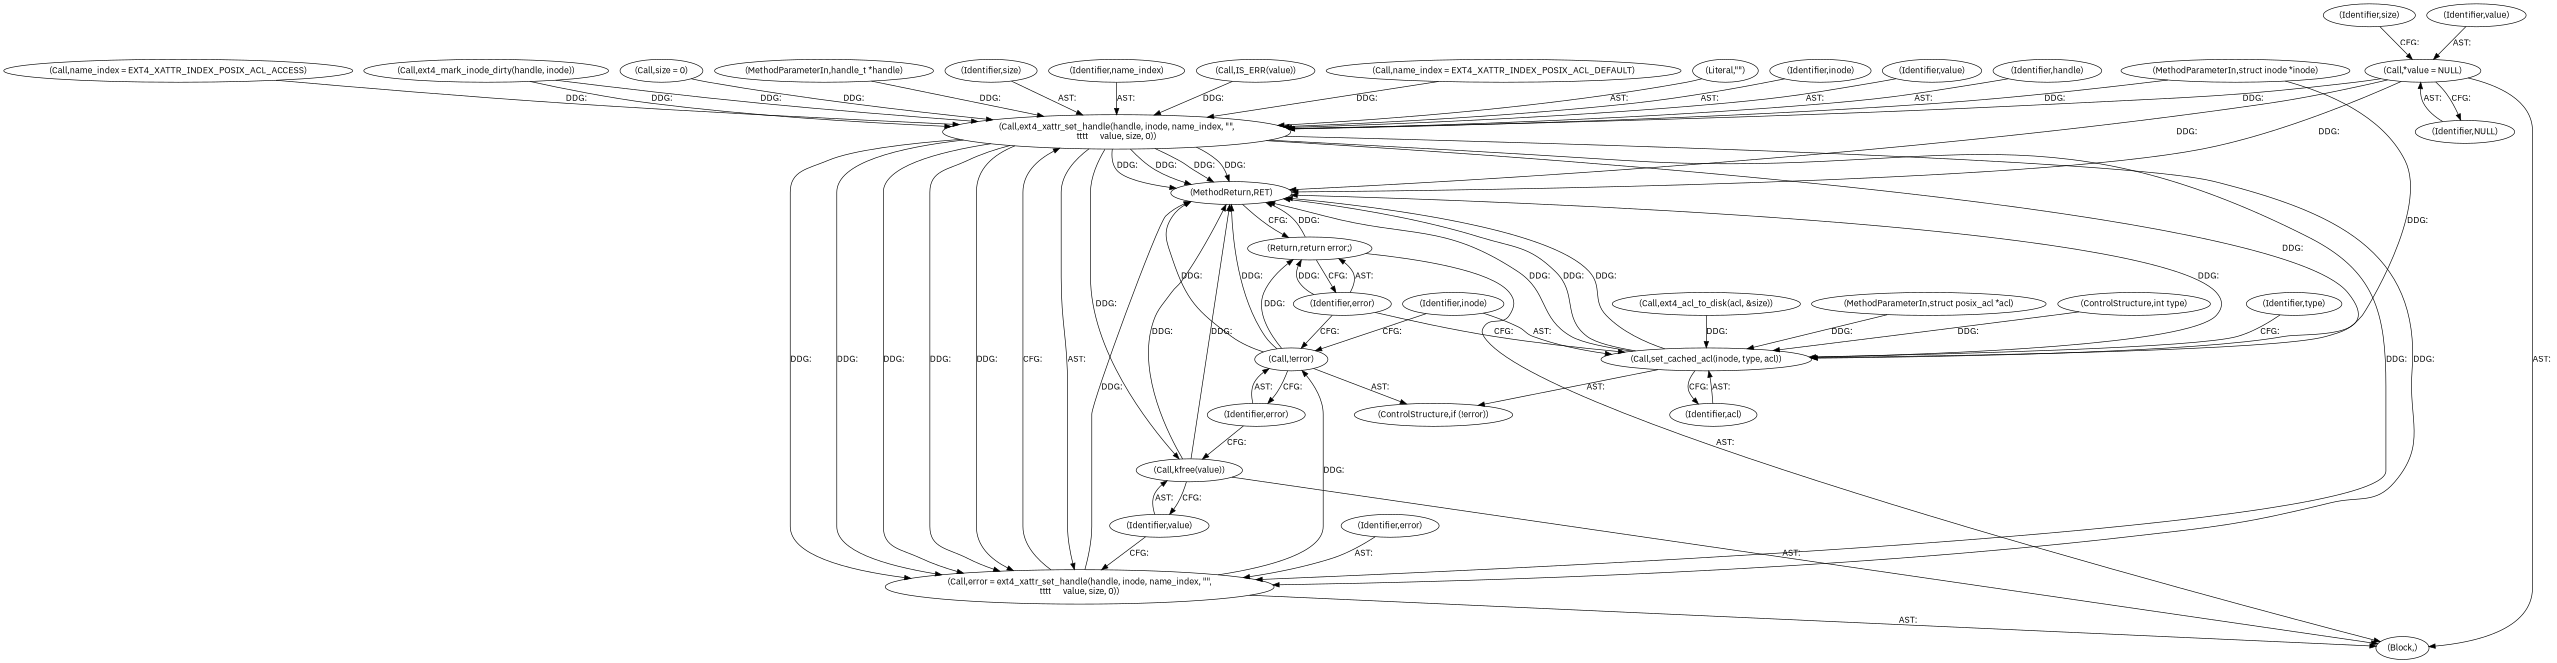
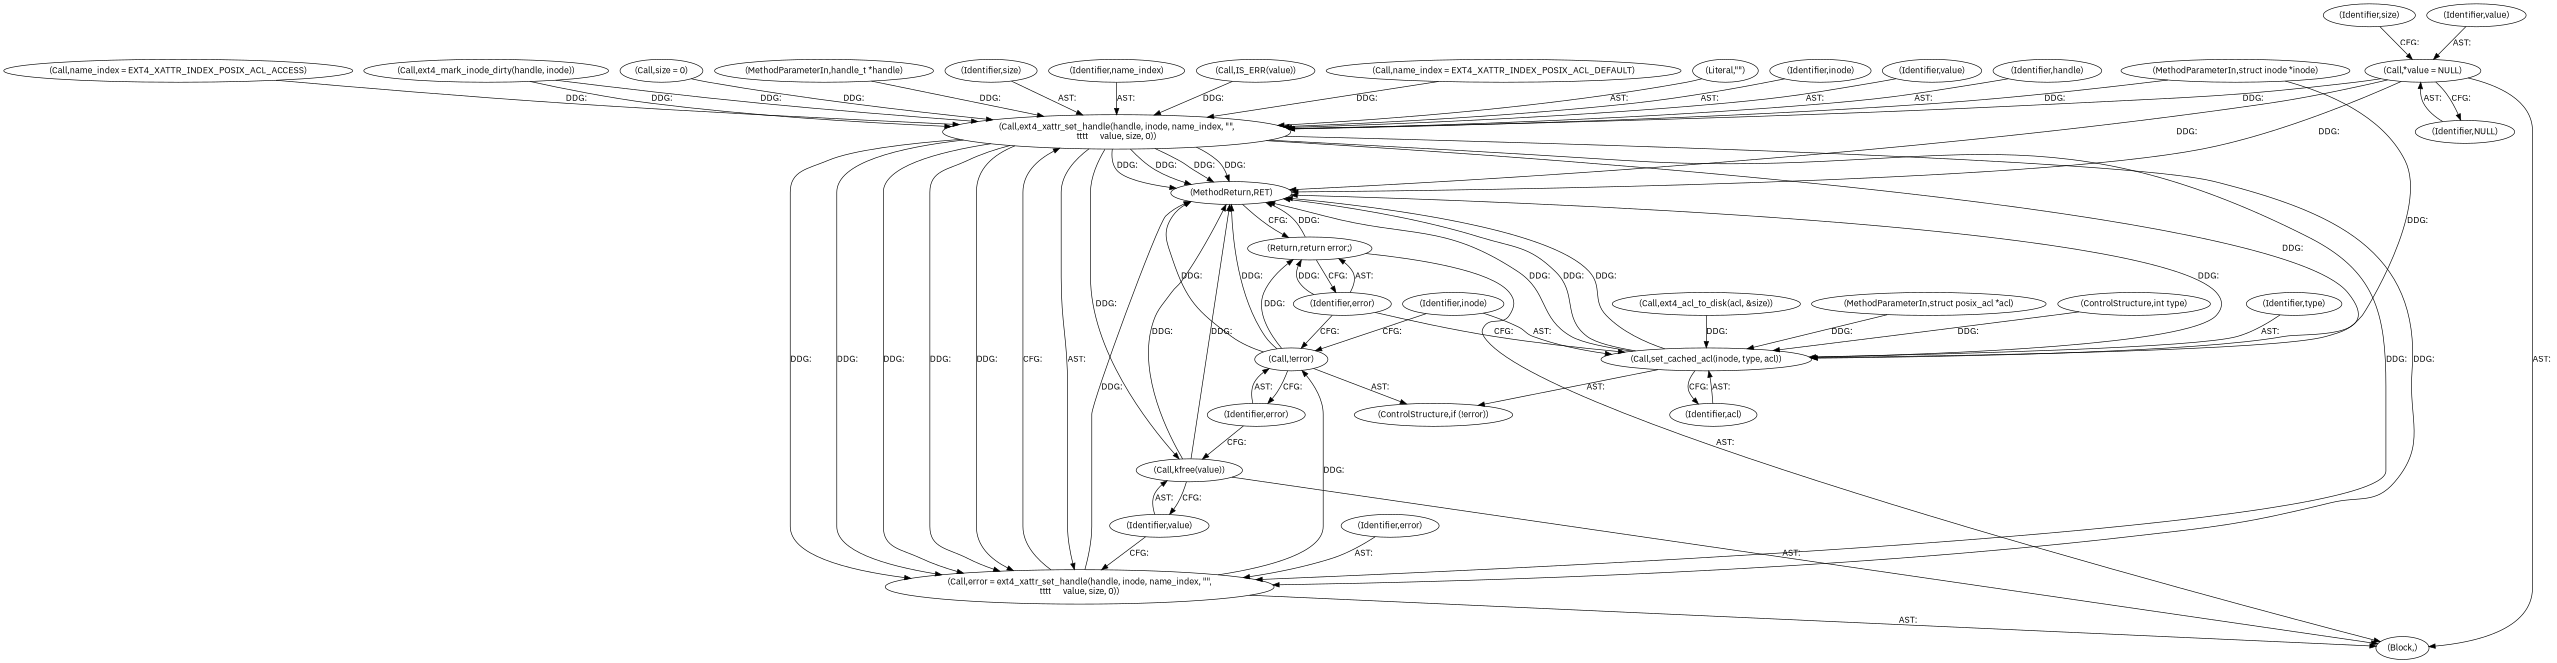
edge "(Identifier,type)" -> "(Call,set_cached_acl(inode, type, acl))": label "CFG: " -> "AST: "
